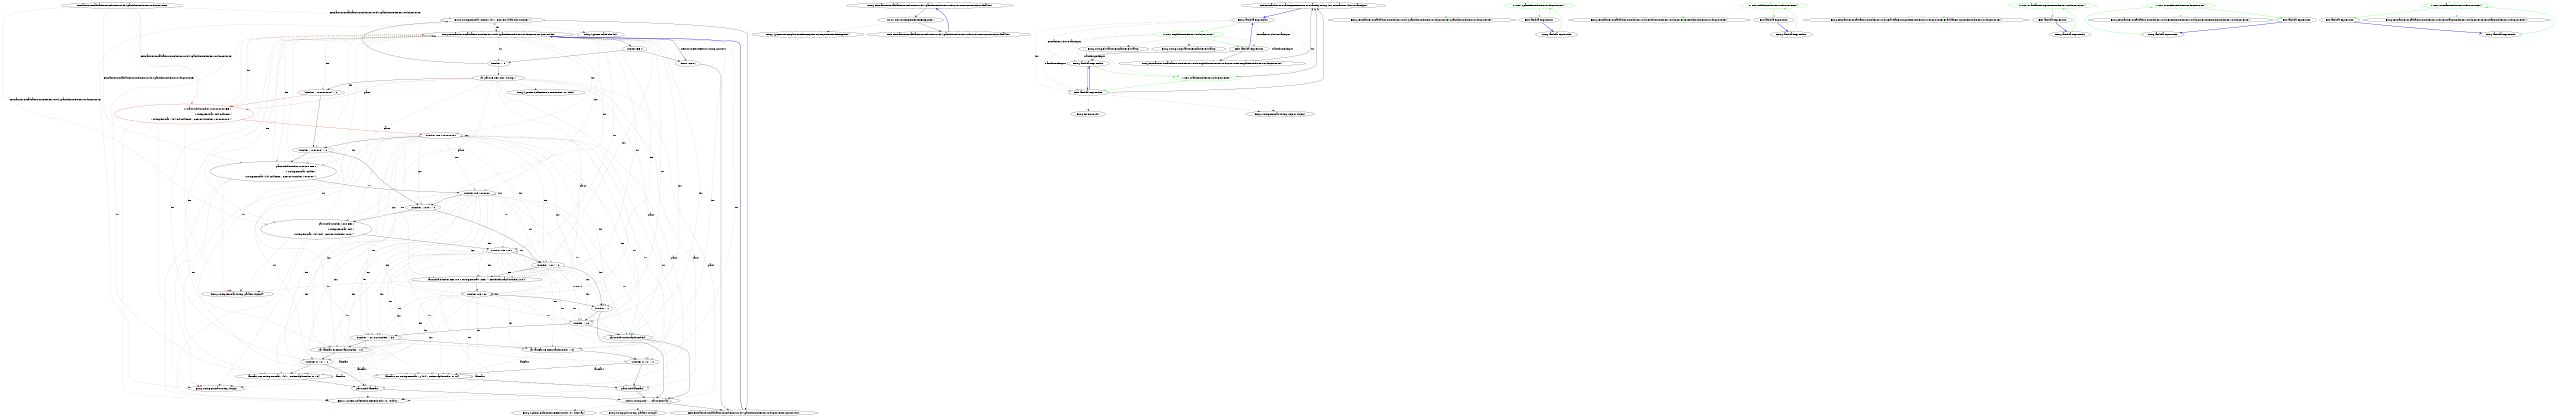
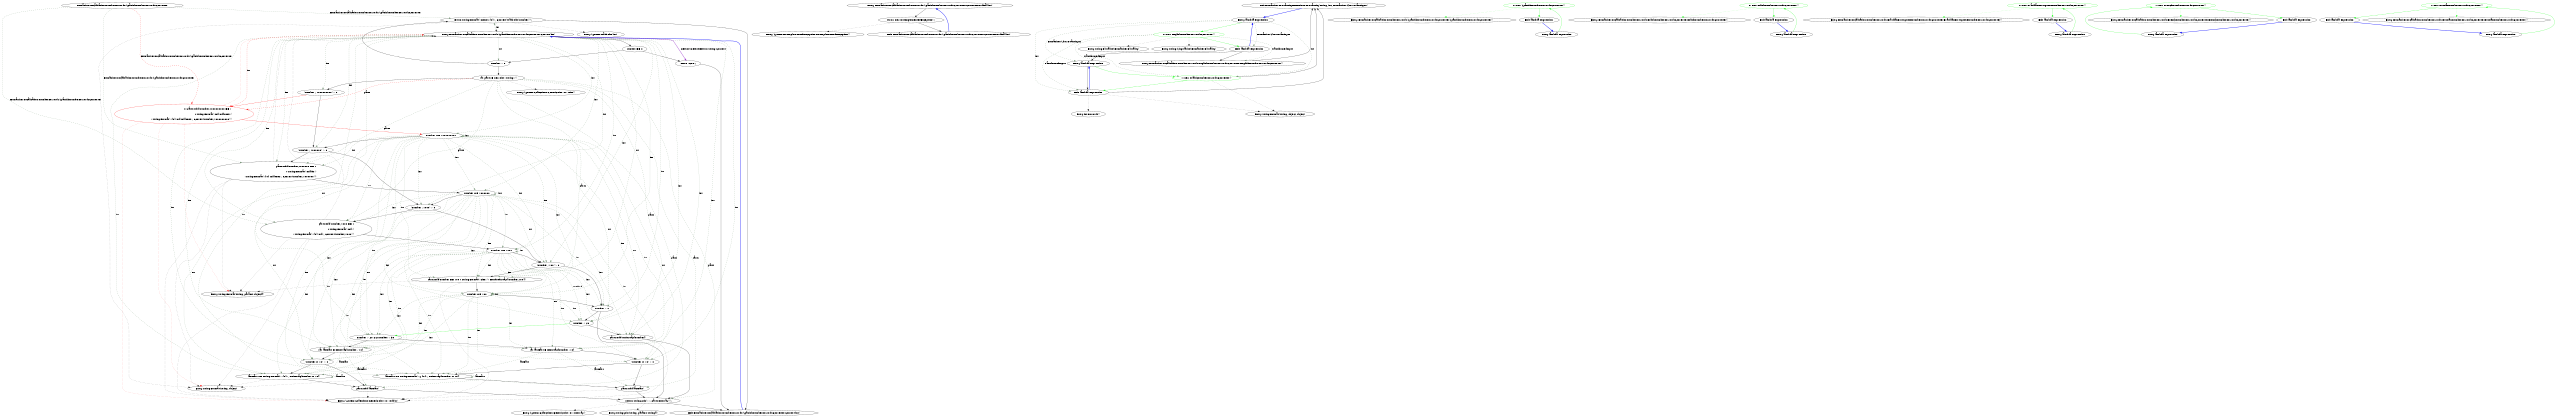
edge "number %= 1000000000" -> "number > 0": reversed
edge "number %= 100" -> "parts.Add(UnitsMap[number])": removed, label "int"
edge "number < 20" -> "number > 20 && number < 30": color black -> green
